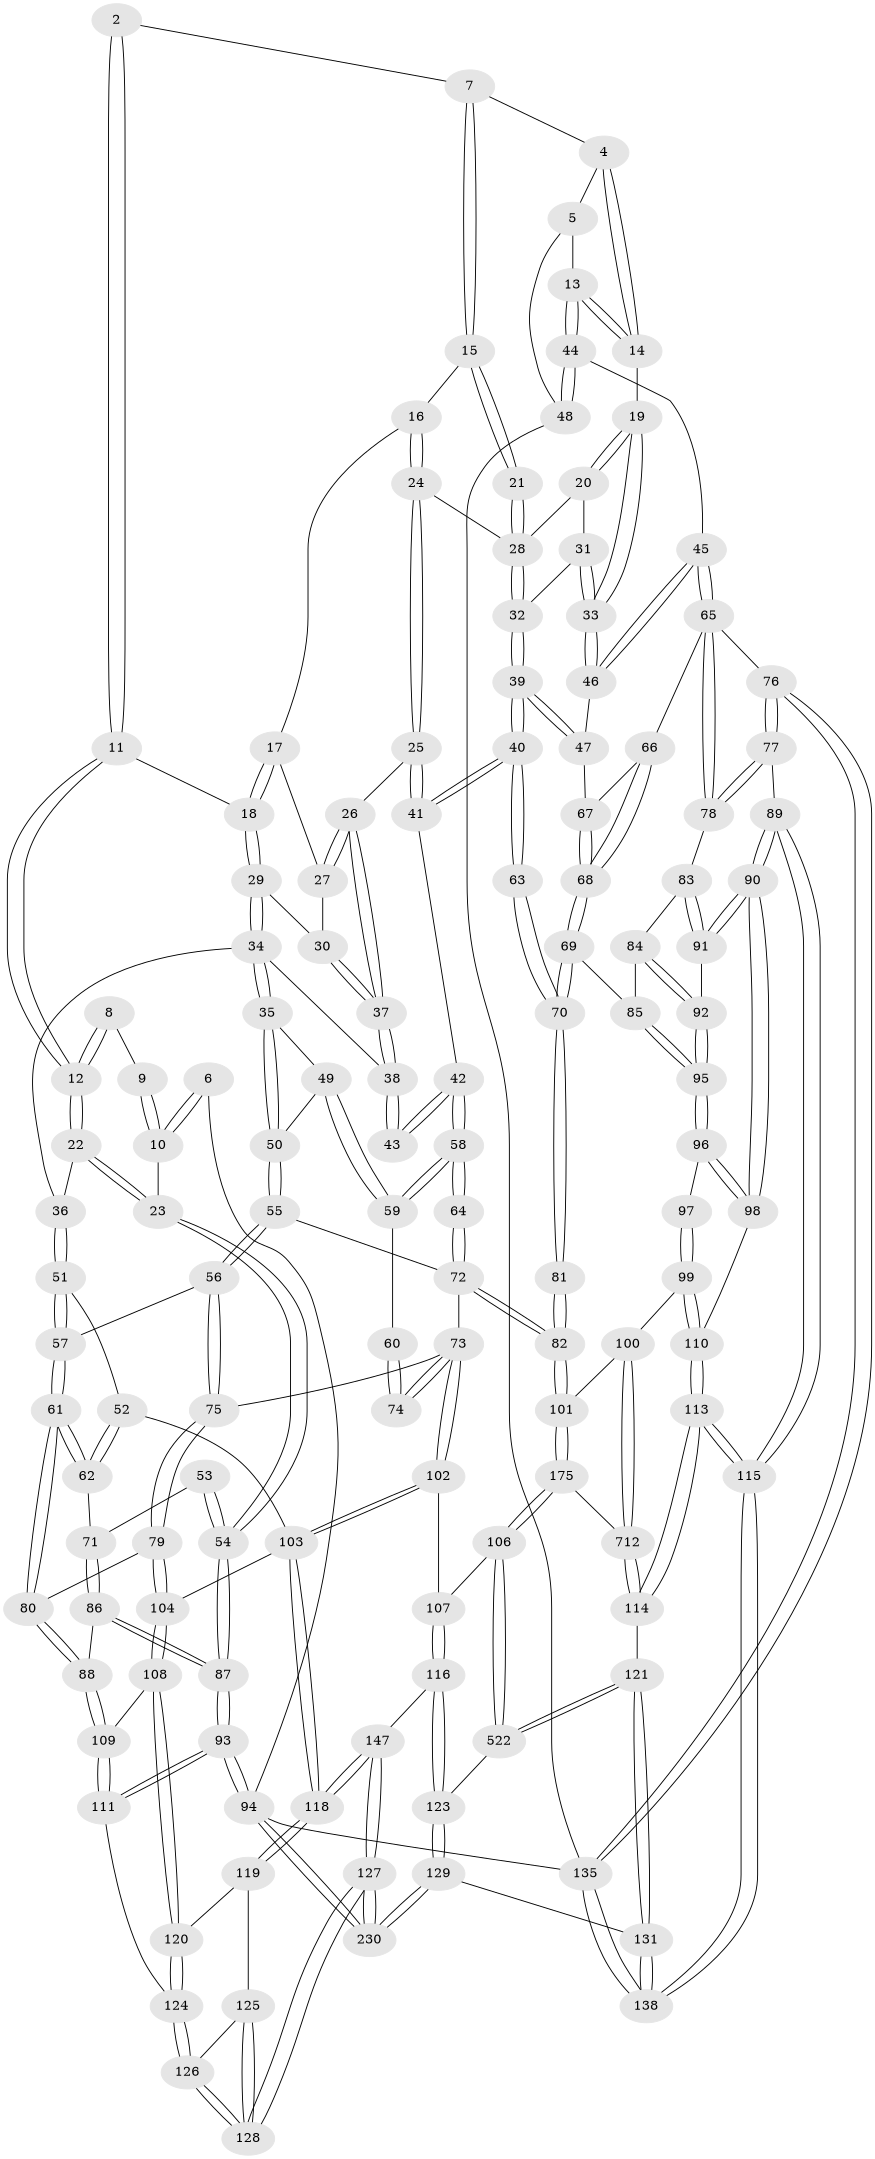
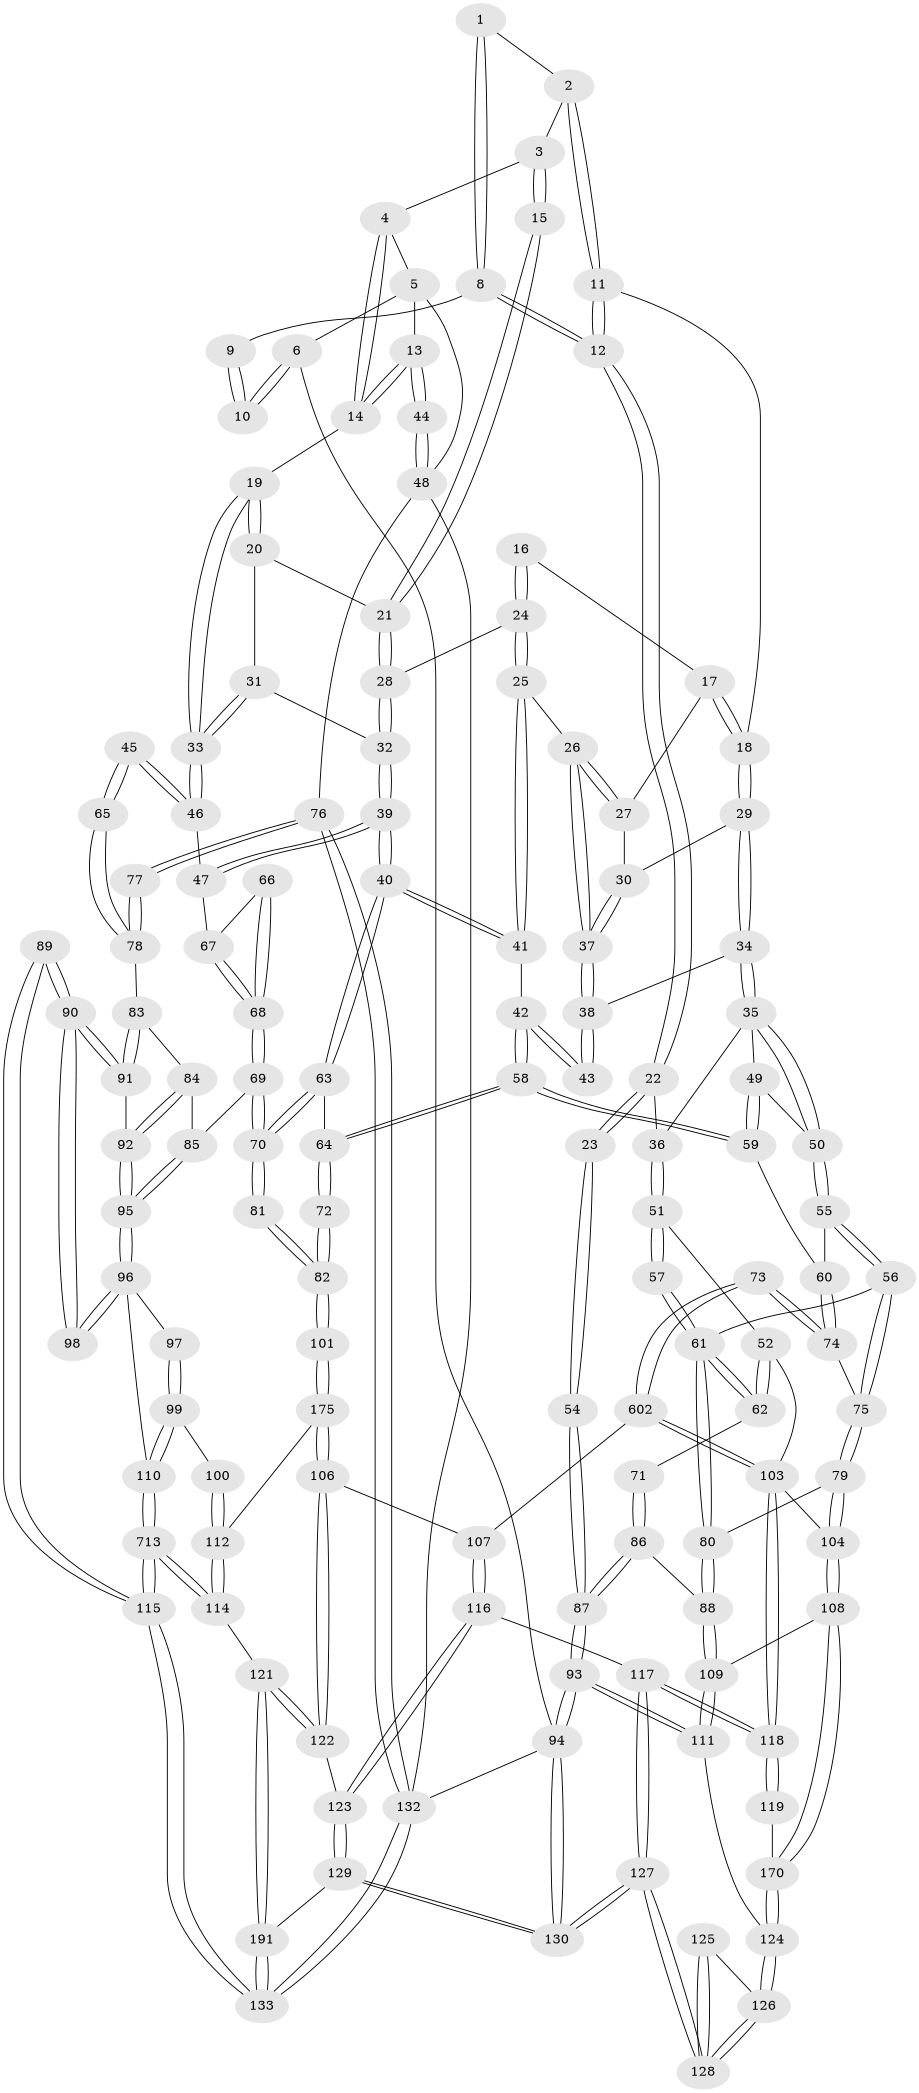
node "1": added
node "7": label "7" -> "3"
edge "5" -- "6": added
edge "15" -- "16": removed
edge "44" -- "45": removed
edge "20" -- "28": now "20" -- "21"
edge "65" -- "76": now "48" -- "76"
edge "65" -- "66": removed
edge "77" -- "89": removed
edge "34" -- "36": now "35" -- "36"
edge "63" -- "64": added
edge "10" -- "23": removed
edge "55" -- "72": now "55" -- "60"
edge "98" -- "110": now "96" -- "110"
edge "56" -- "57": now "56" -- "61"
edge "72" -- "73": removed
edge "100" -- "101": removed
edge "73" -- "75": now "74" -- "75"
node "113": label "113" -> "713"
node "53": removed
node "102": label "102" -> "602"
node "712": label "712" -> "112"
node "147": label "147" -> "117"
node "522": label "522" -> "122"
node "135": label "135" -> "132"
node "120": label "120" -> "170"
edge "119" -- "125": removed
node "230": label "230" -> "130"
node "131": label "131" -> "191"
node "138": label "138" -> "133"
